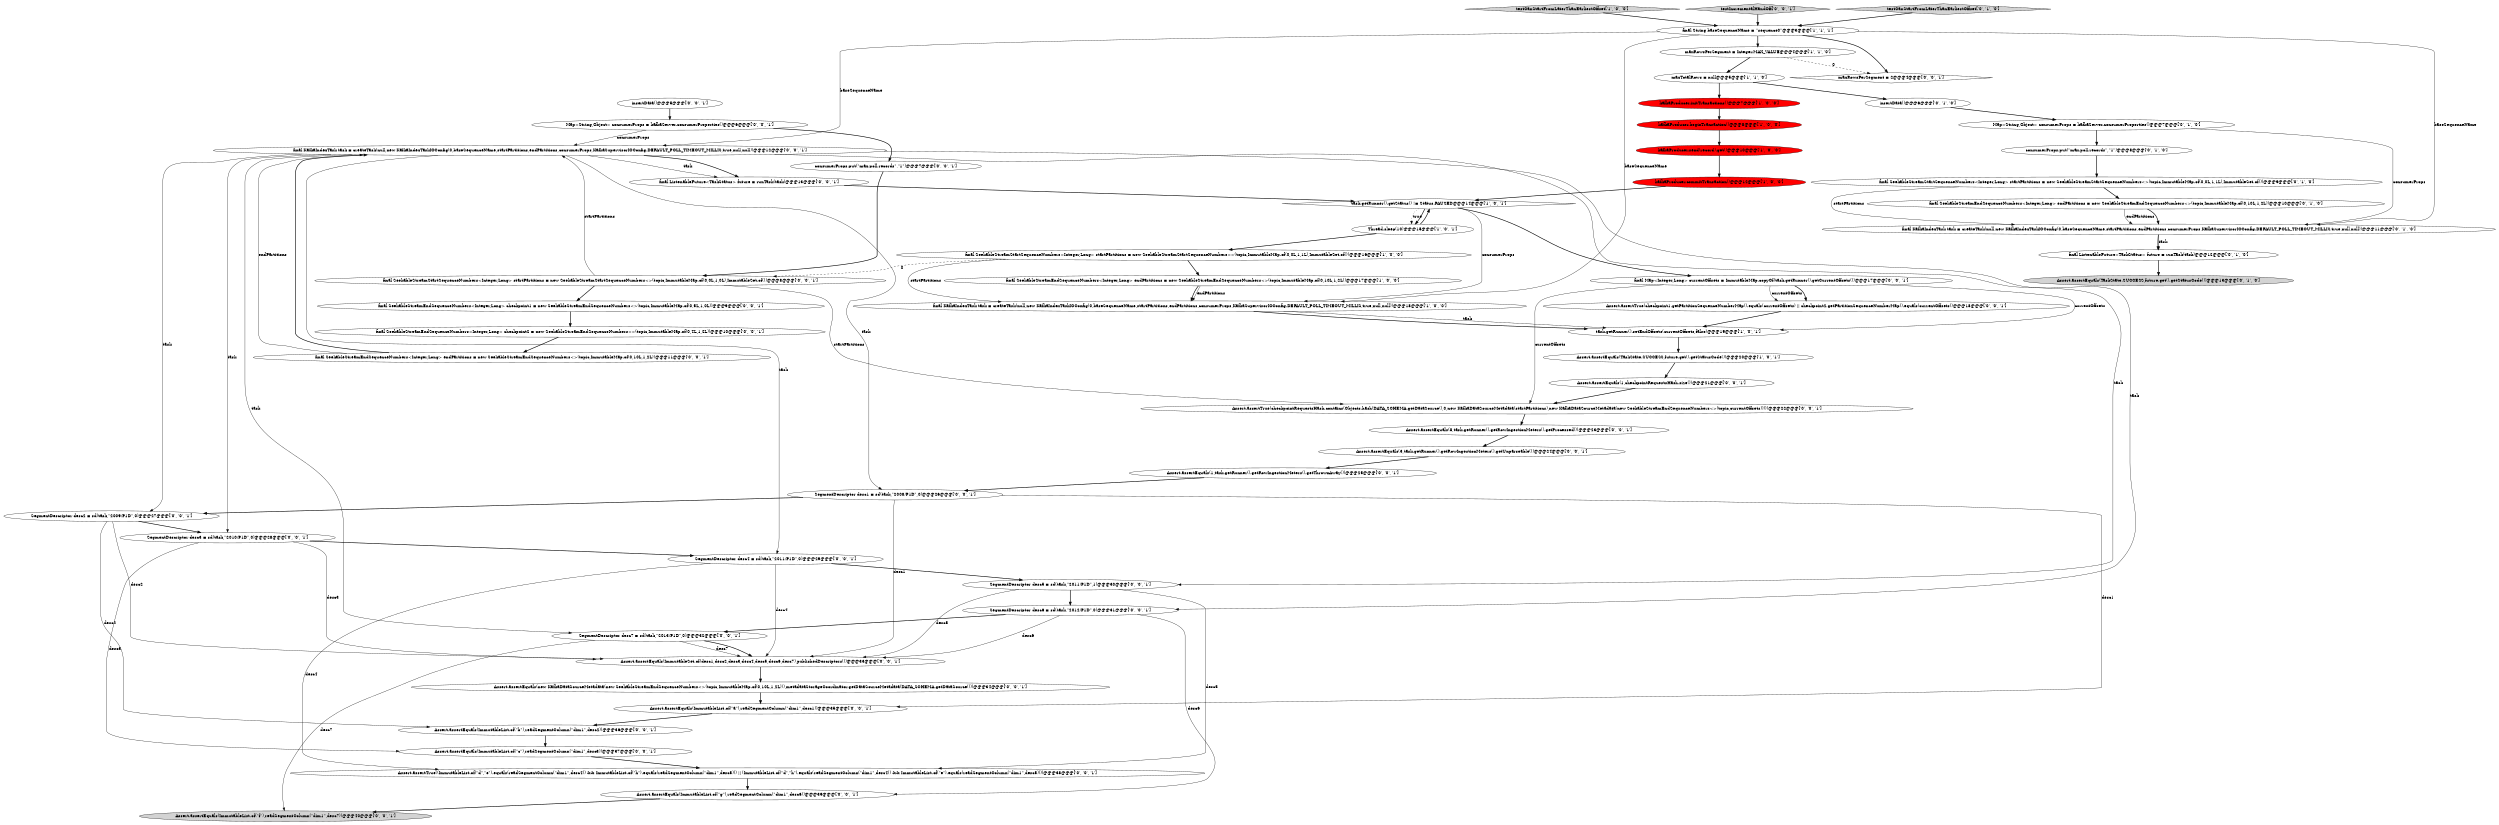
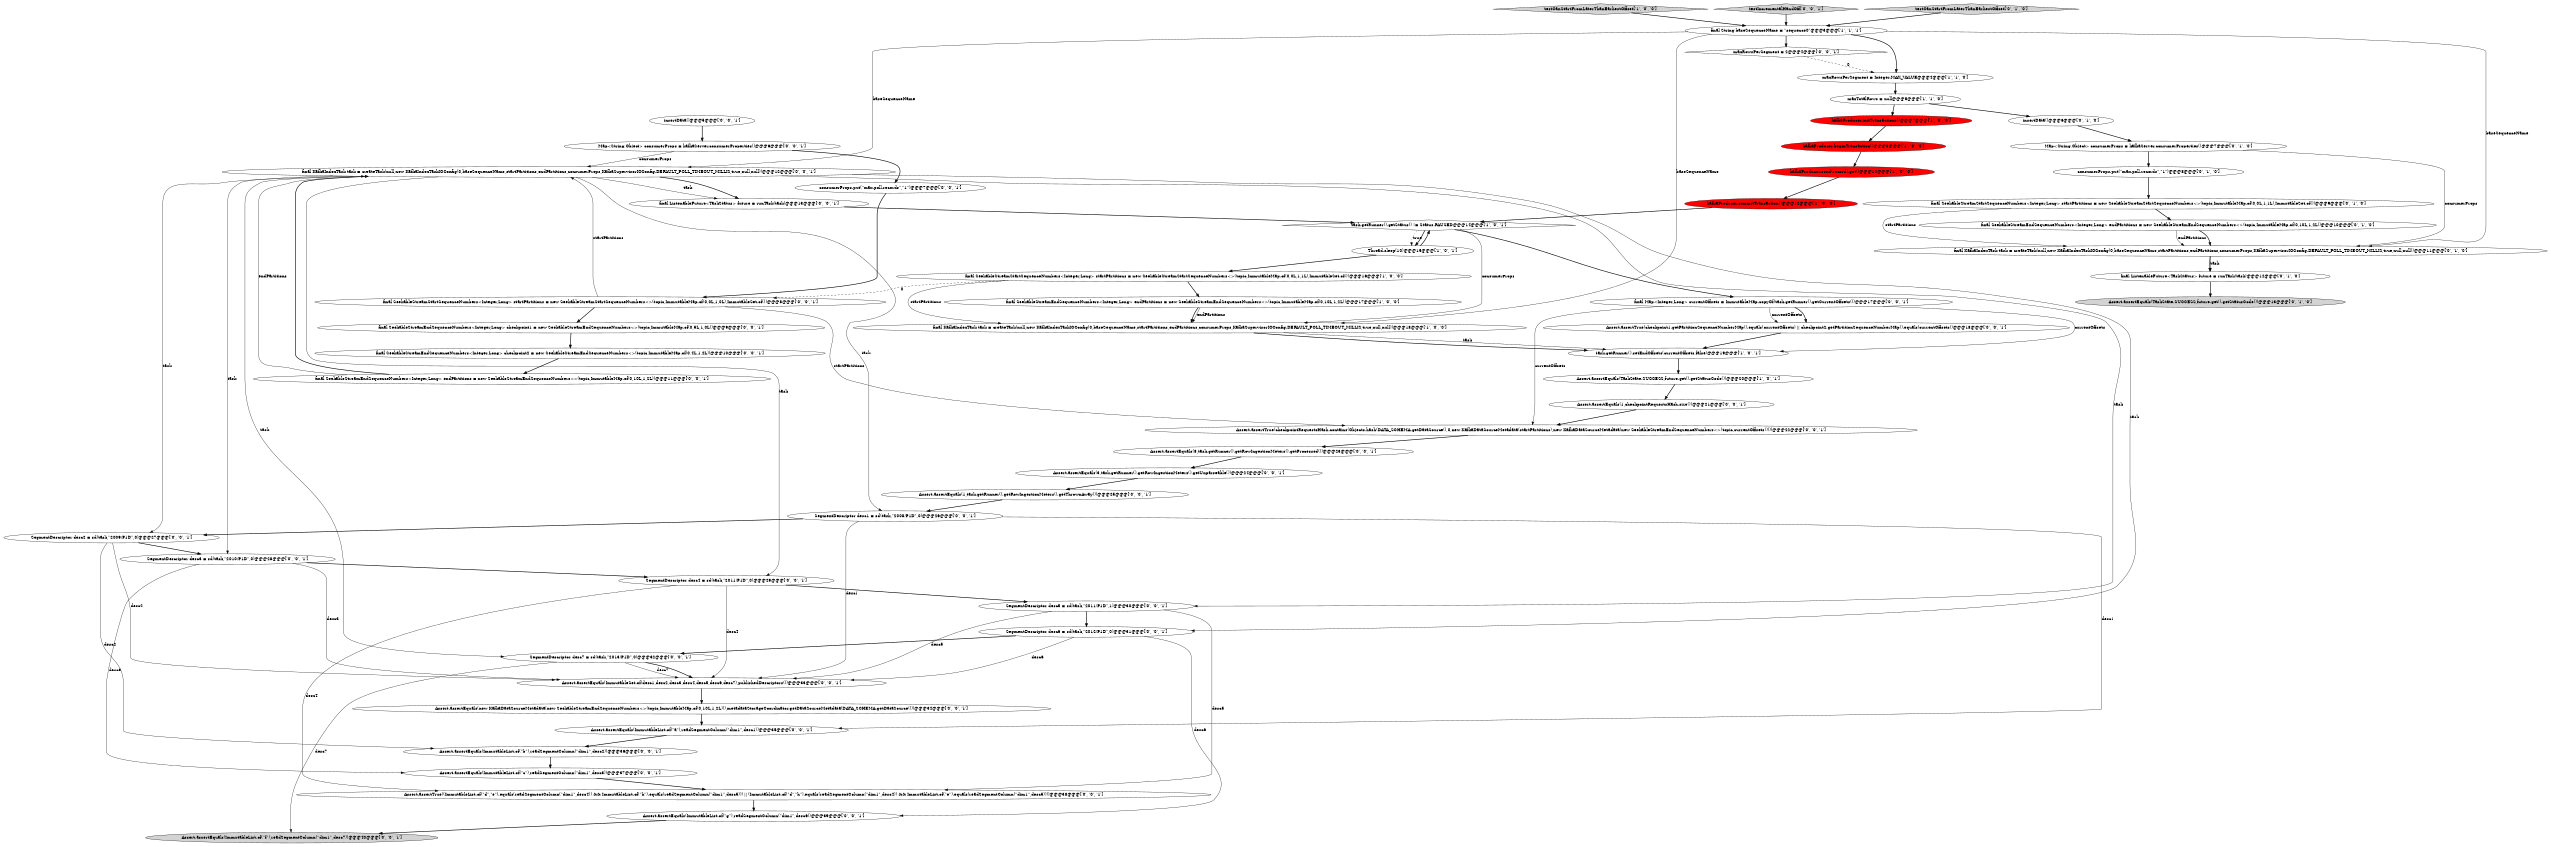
edge "maxRowsPerSegment = Integer.MAX_VALUE@@@4@@@['1', '1', '0']" -> "maxRowsPerSegment = 2@@@4@@@['0', '0', '1']": reversed
